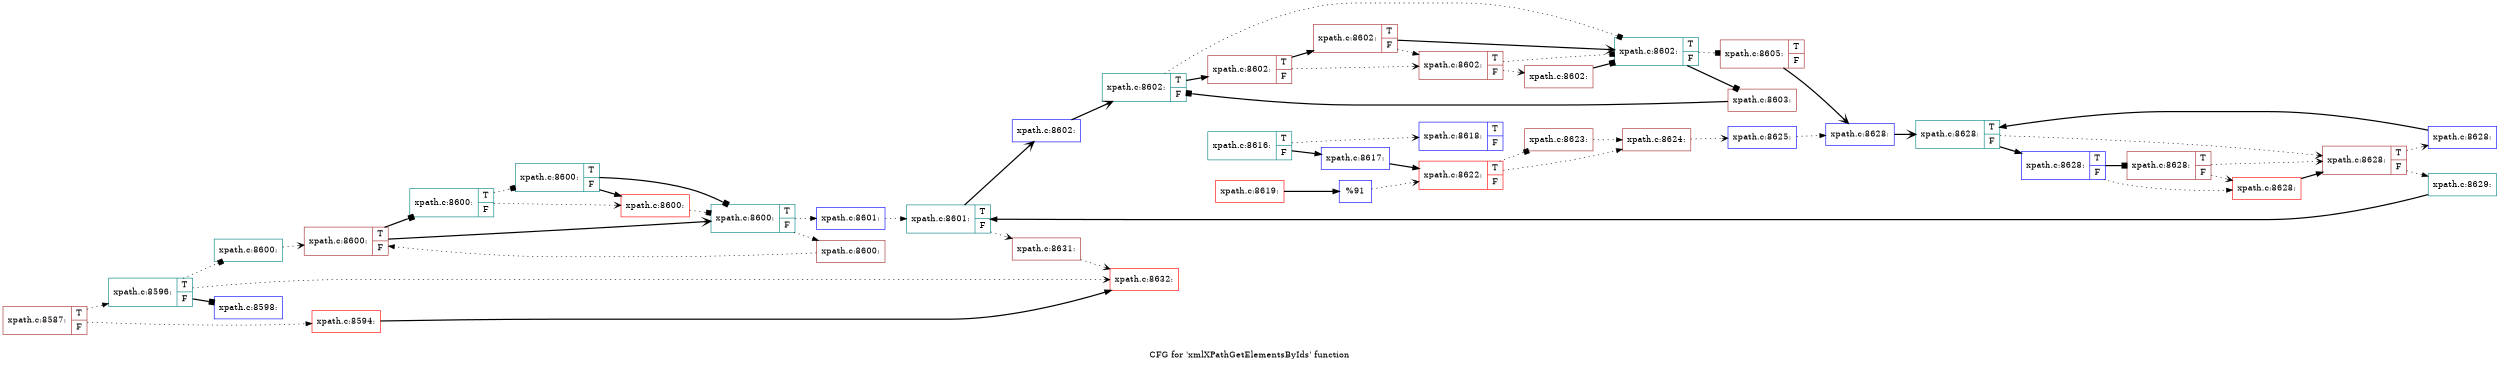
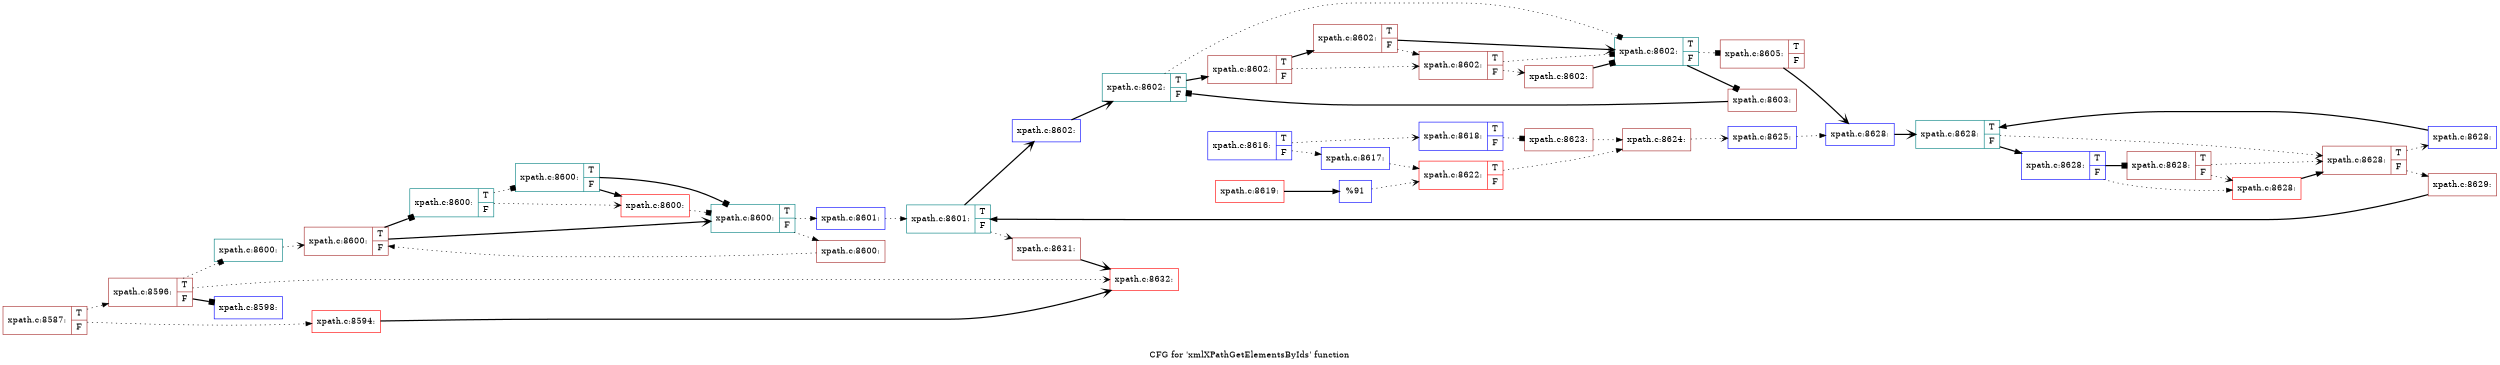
node "xpath.c:8616:": color teal -> blue
edge "xpath.c:8616:" -> "xpath.c:8617:": style bold -> dotted
edge "xpath.c:8622:" -> "xpath.c:8623:": now "xpath.c:8618:" -> "xpath.c:8623:"
edge "xpath.c:8617:" -> "xpath.c:8622:": style bold -> dotted
node "xpath.c:8629:": color teal -> brown
edge "xpath.c:8631:" -> "xpath.c:8632:": style dotted -> bold
node "xpath.c:8596:": color teal -> brown
edge "xpath.c:8594:" -> "xpath.c:8632:": arrowhead normal -> vee
